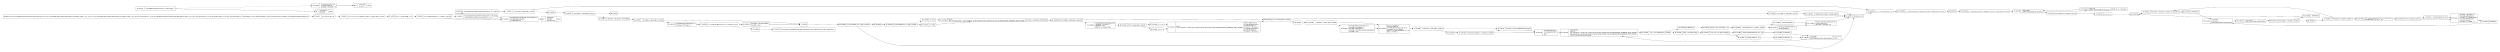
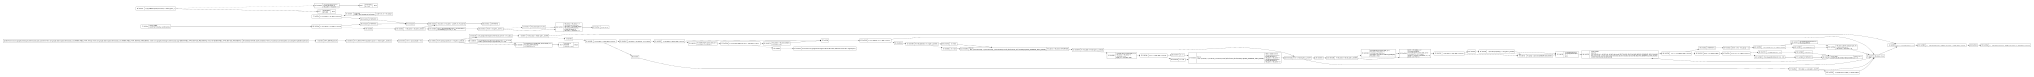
node "70: 0x0218": removed
node "79: 0x01ac": removed
